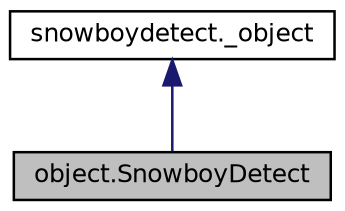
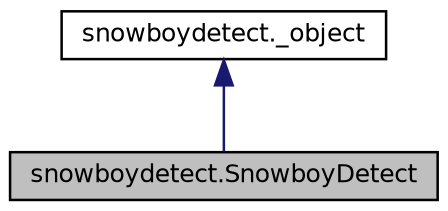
node "object.SnowboyDetect": label "object.SnowboyDetect" -> "snowboydetect.SnowboyDetect"
